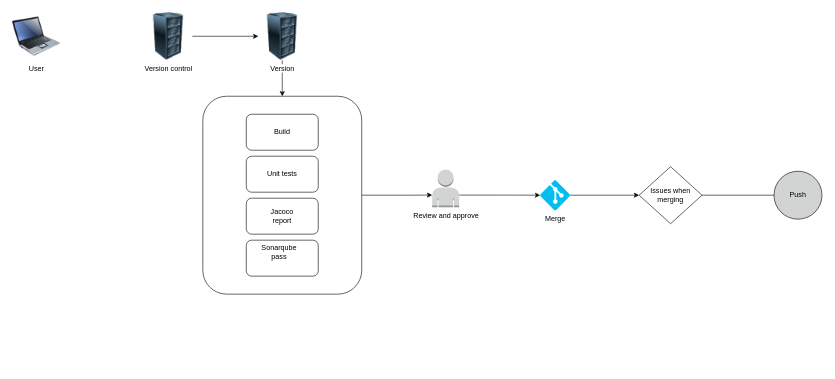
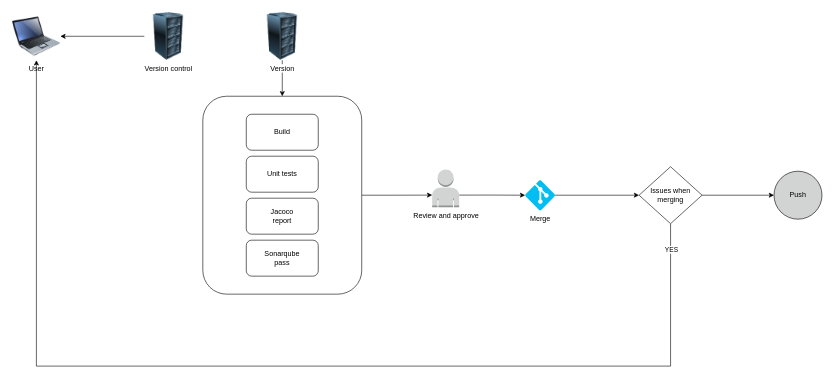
edge "Version control" -> "Version": now "Version control" -> "User"
node "Merge": moved (555, 195) -> (540, 195)
edge "Issues when merging" -- "Push": arrowhead none -> classic
edge "Issues when merging" -> "User": added, label "YES"
node "Sonarqube pass": moved (279, 252) -> (282, 258)
